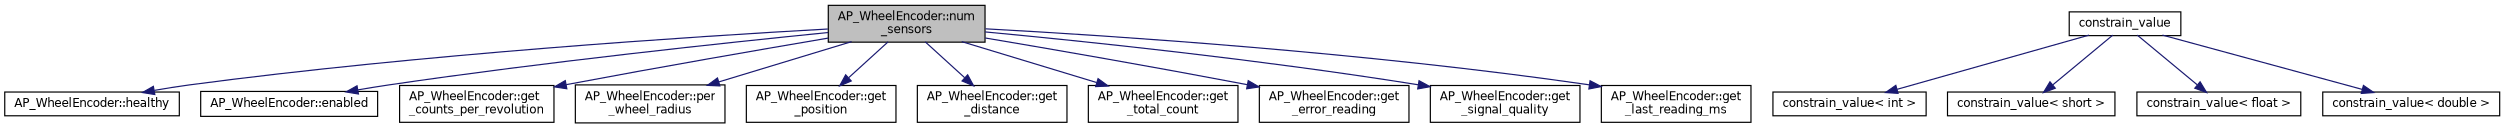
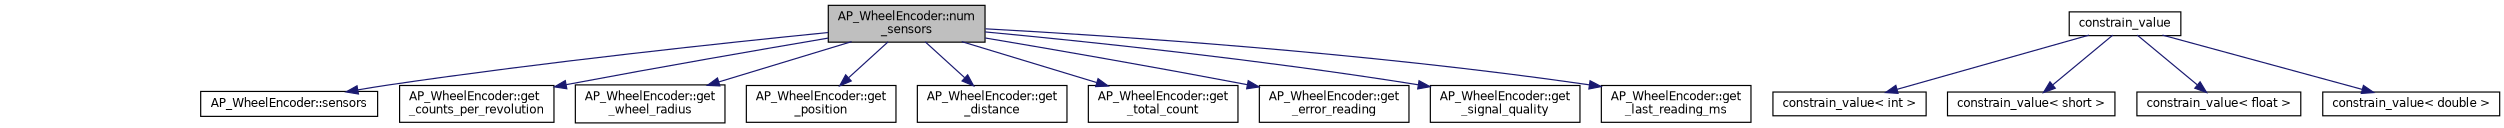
node "AP_WheelEncoder::healthy": removed
node "AP_WheelEncoder::enabled": label "AP_WheelEncoder::enabled" -> "AP_WheelEncoder::sensors"
node "AP_WheelEncoder::per _wheel_radius": label "AP_WheelEncoder::per _wheel_radius" -> "AP_WheelEncoder::get _wheel_radius"
